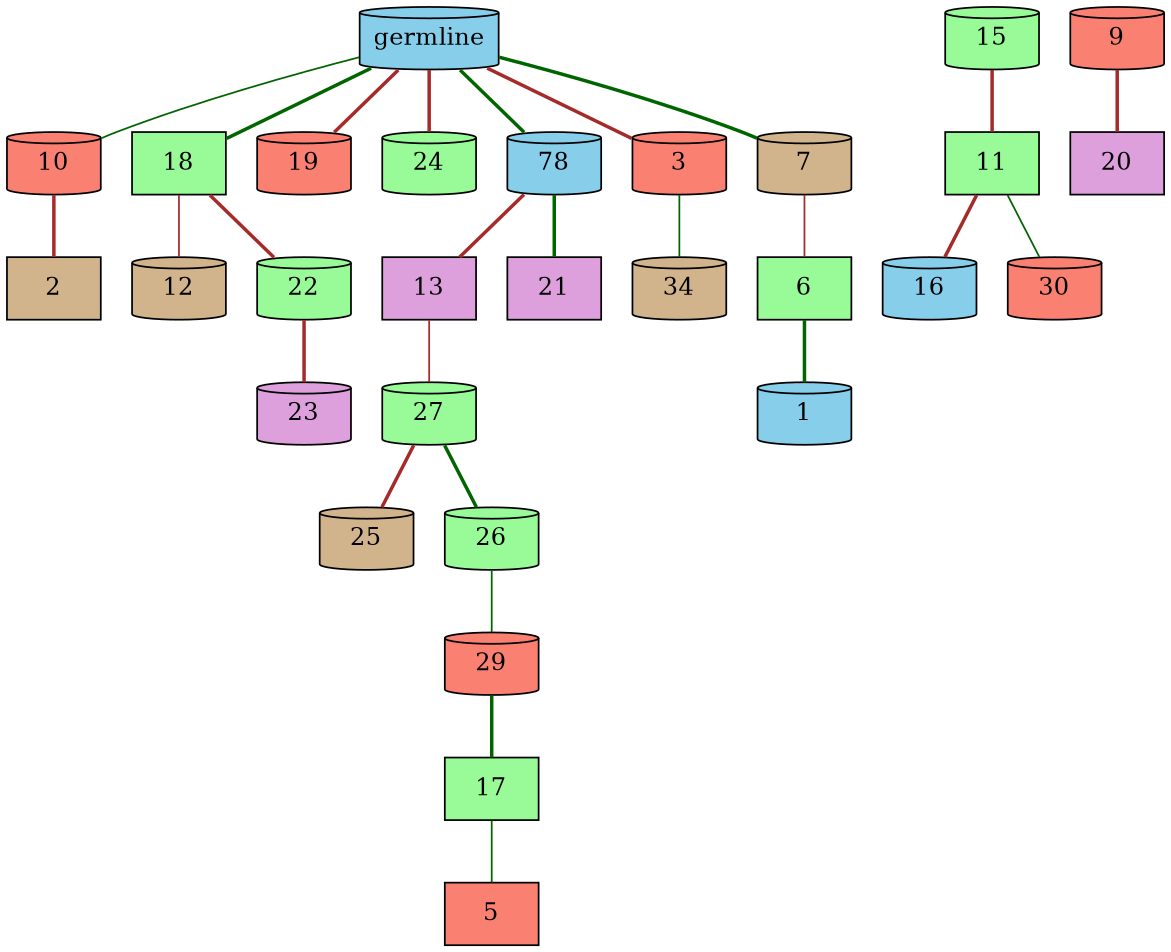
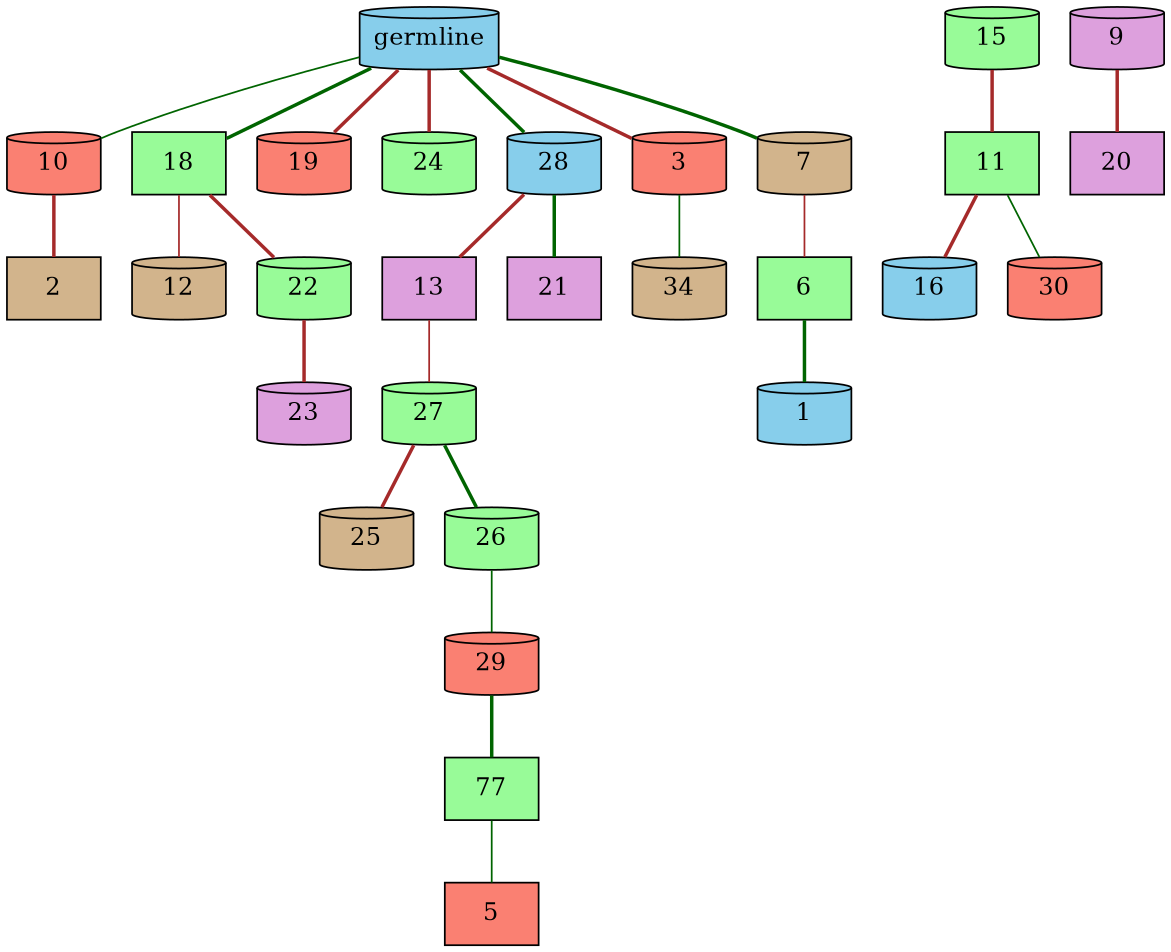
node "9": fillcolor salmon -> plum
node "78": label "78" -> "28"
node "17": label "17" -> "77"
